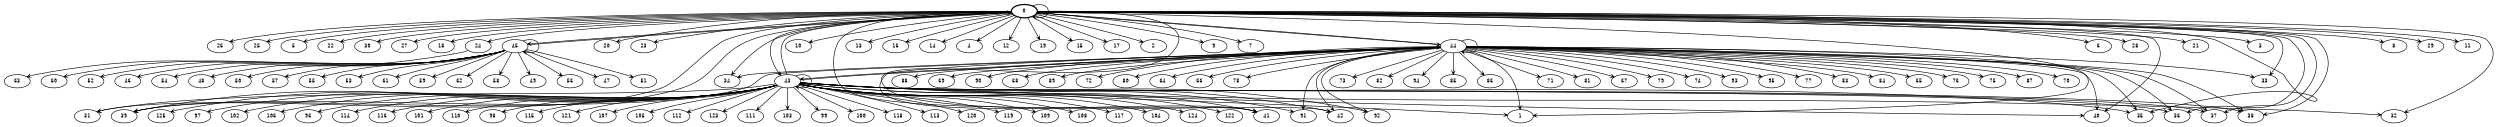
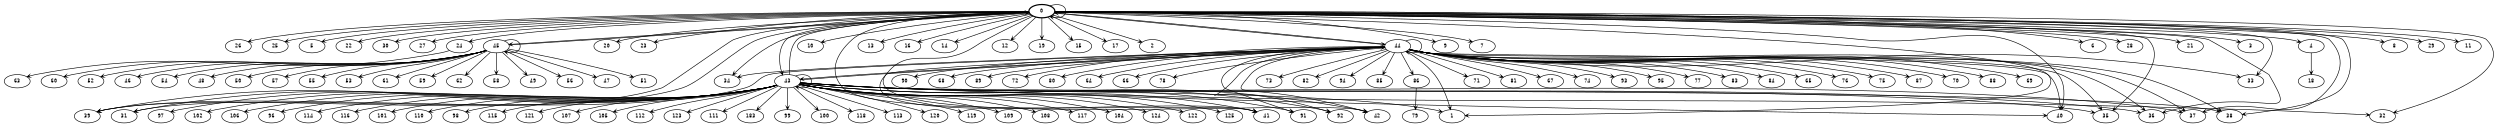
edge "0" -> "18": now "4" -> "18"
edge "44" -> "79": now "86" -> "79"
node "103": label "103" -> "183"
